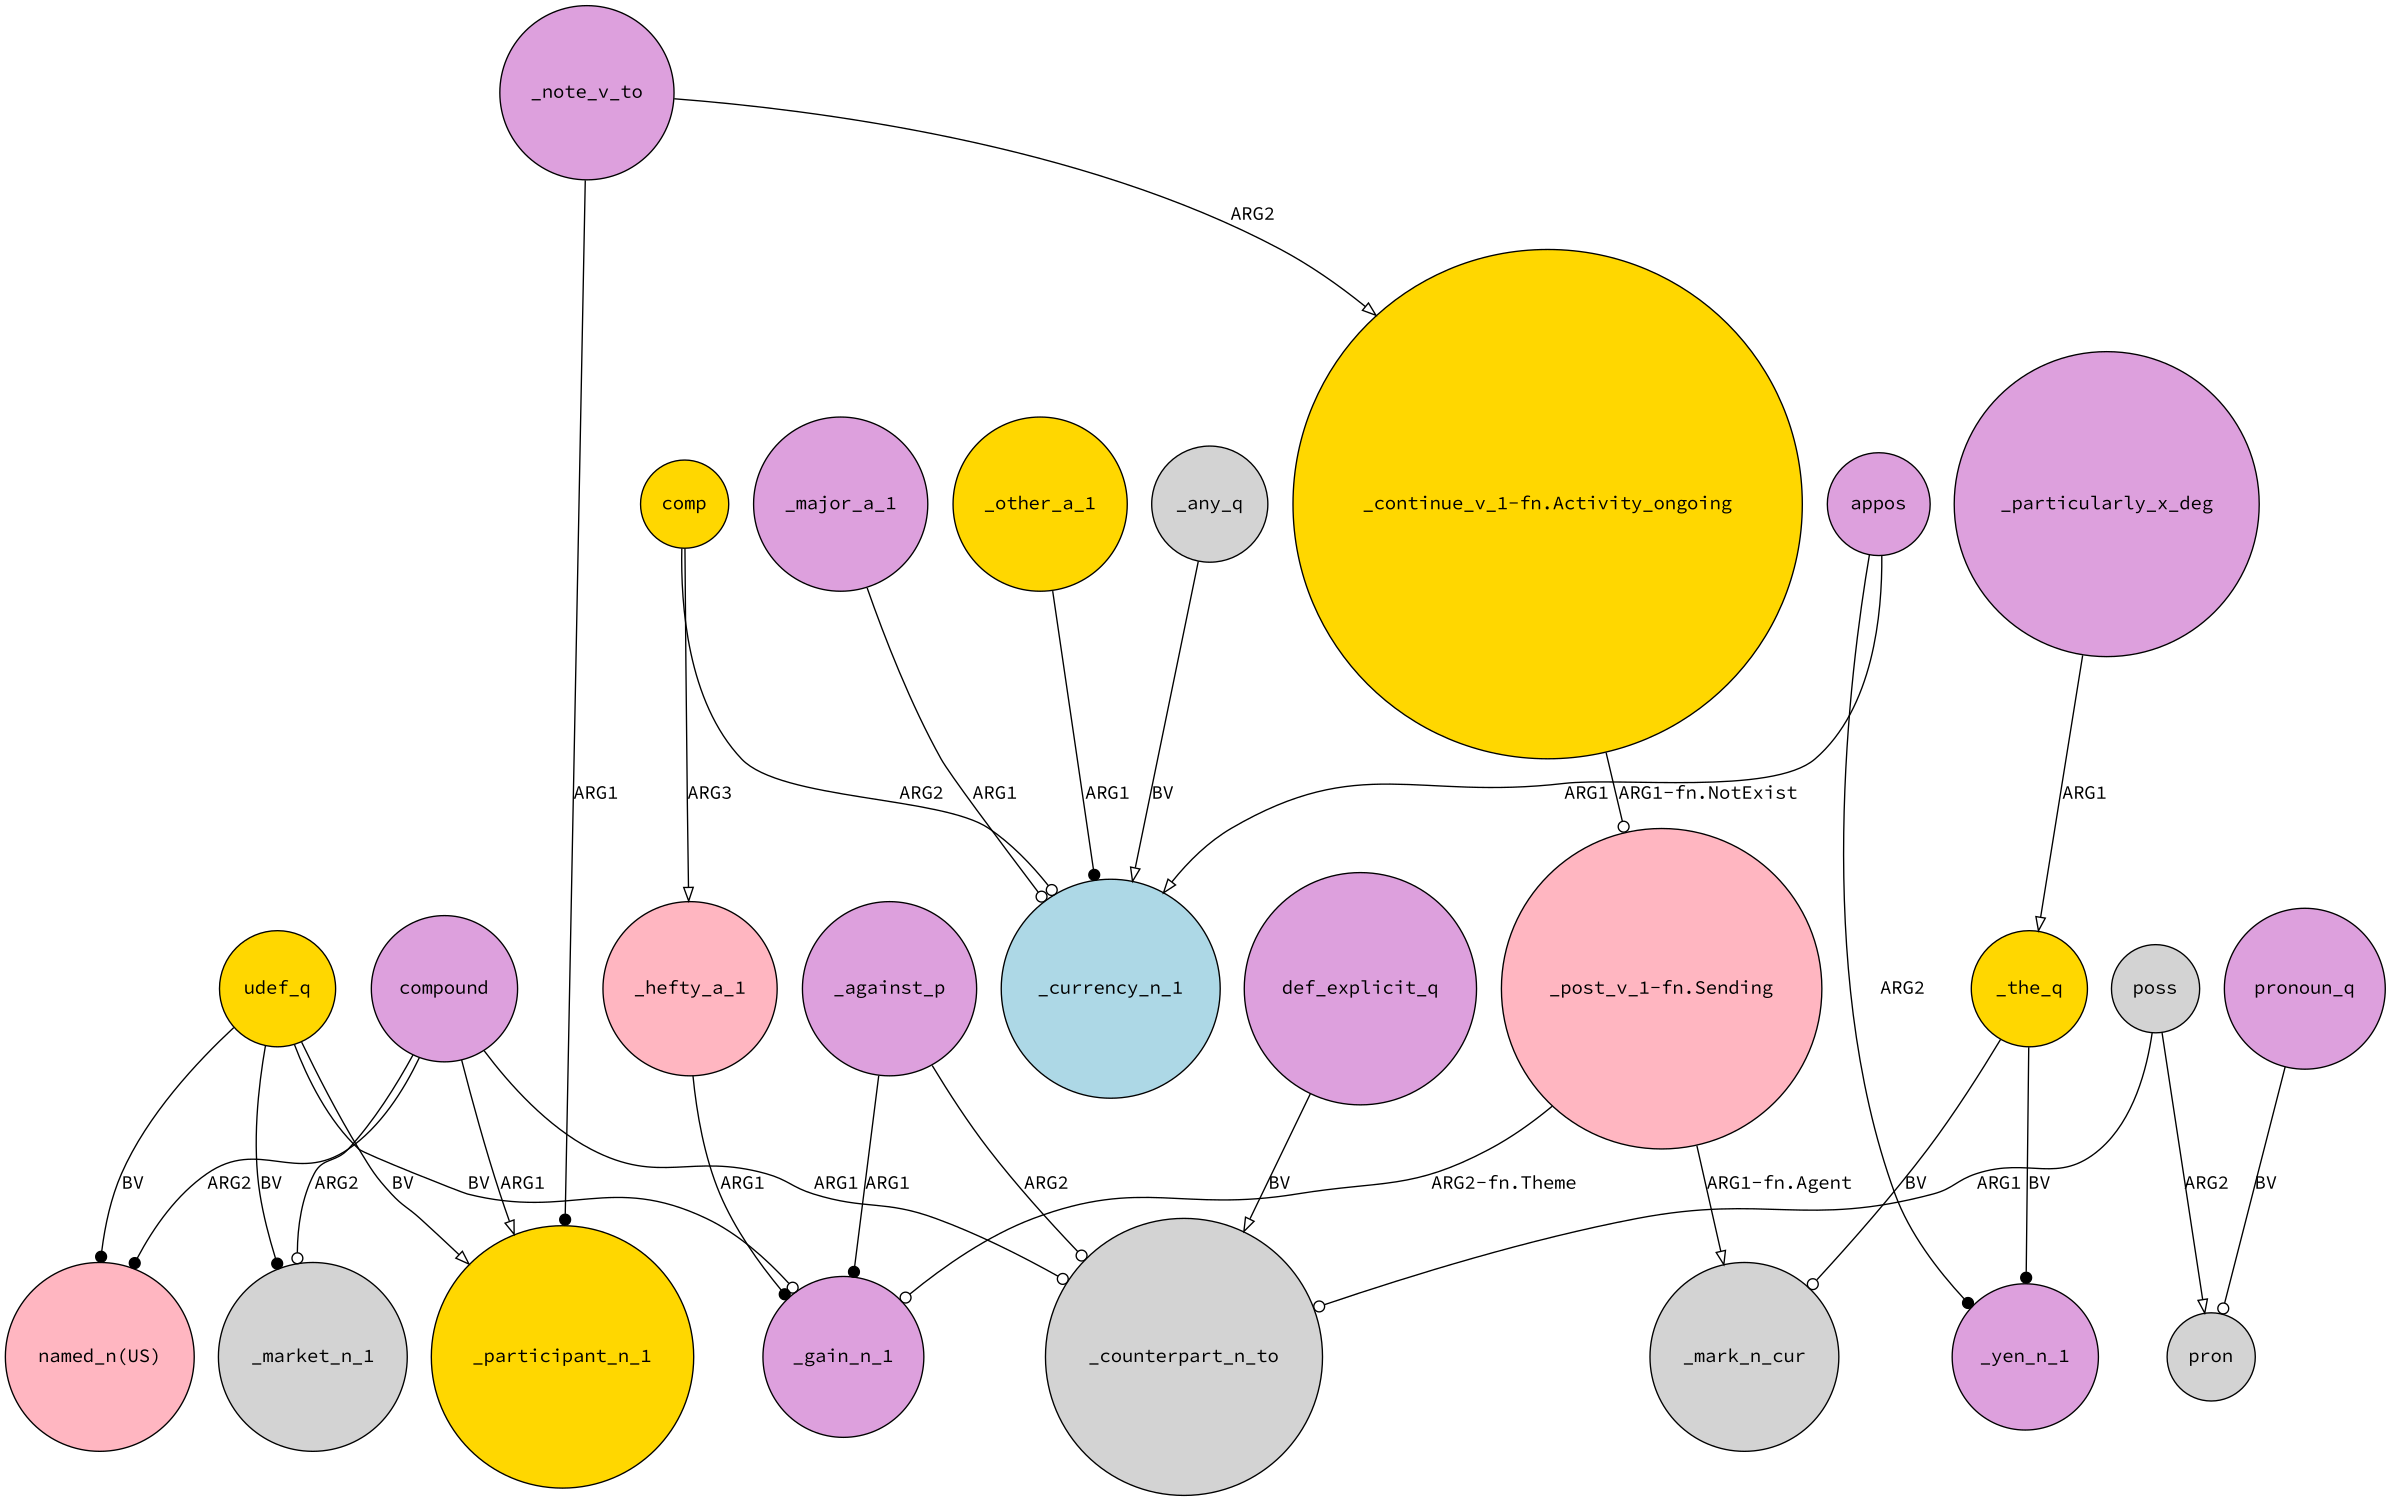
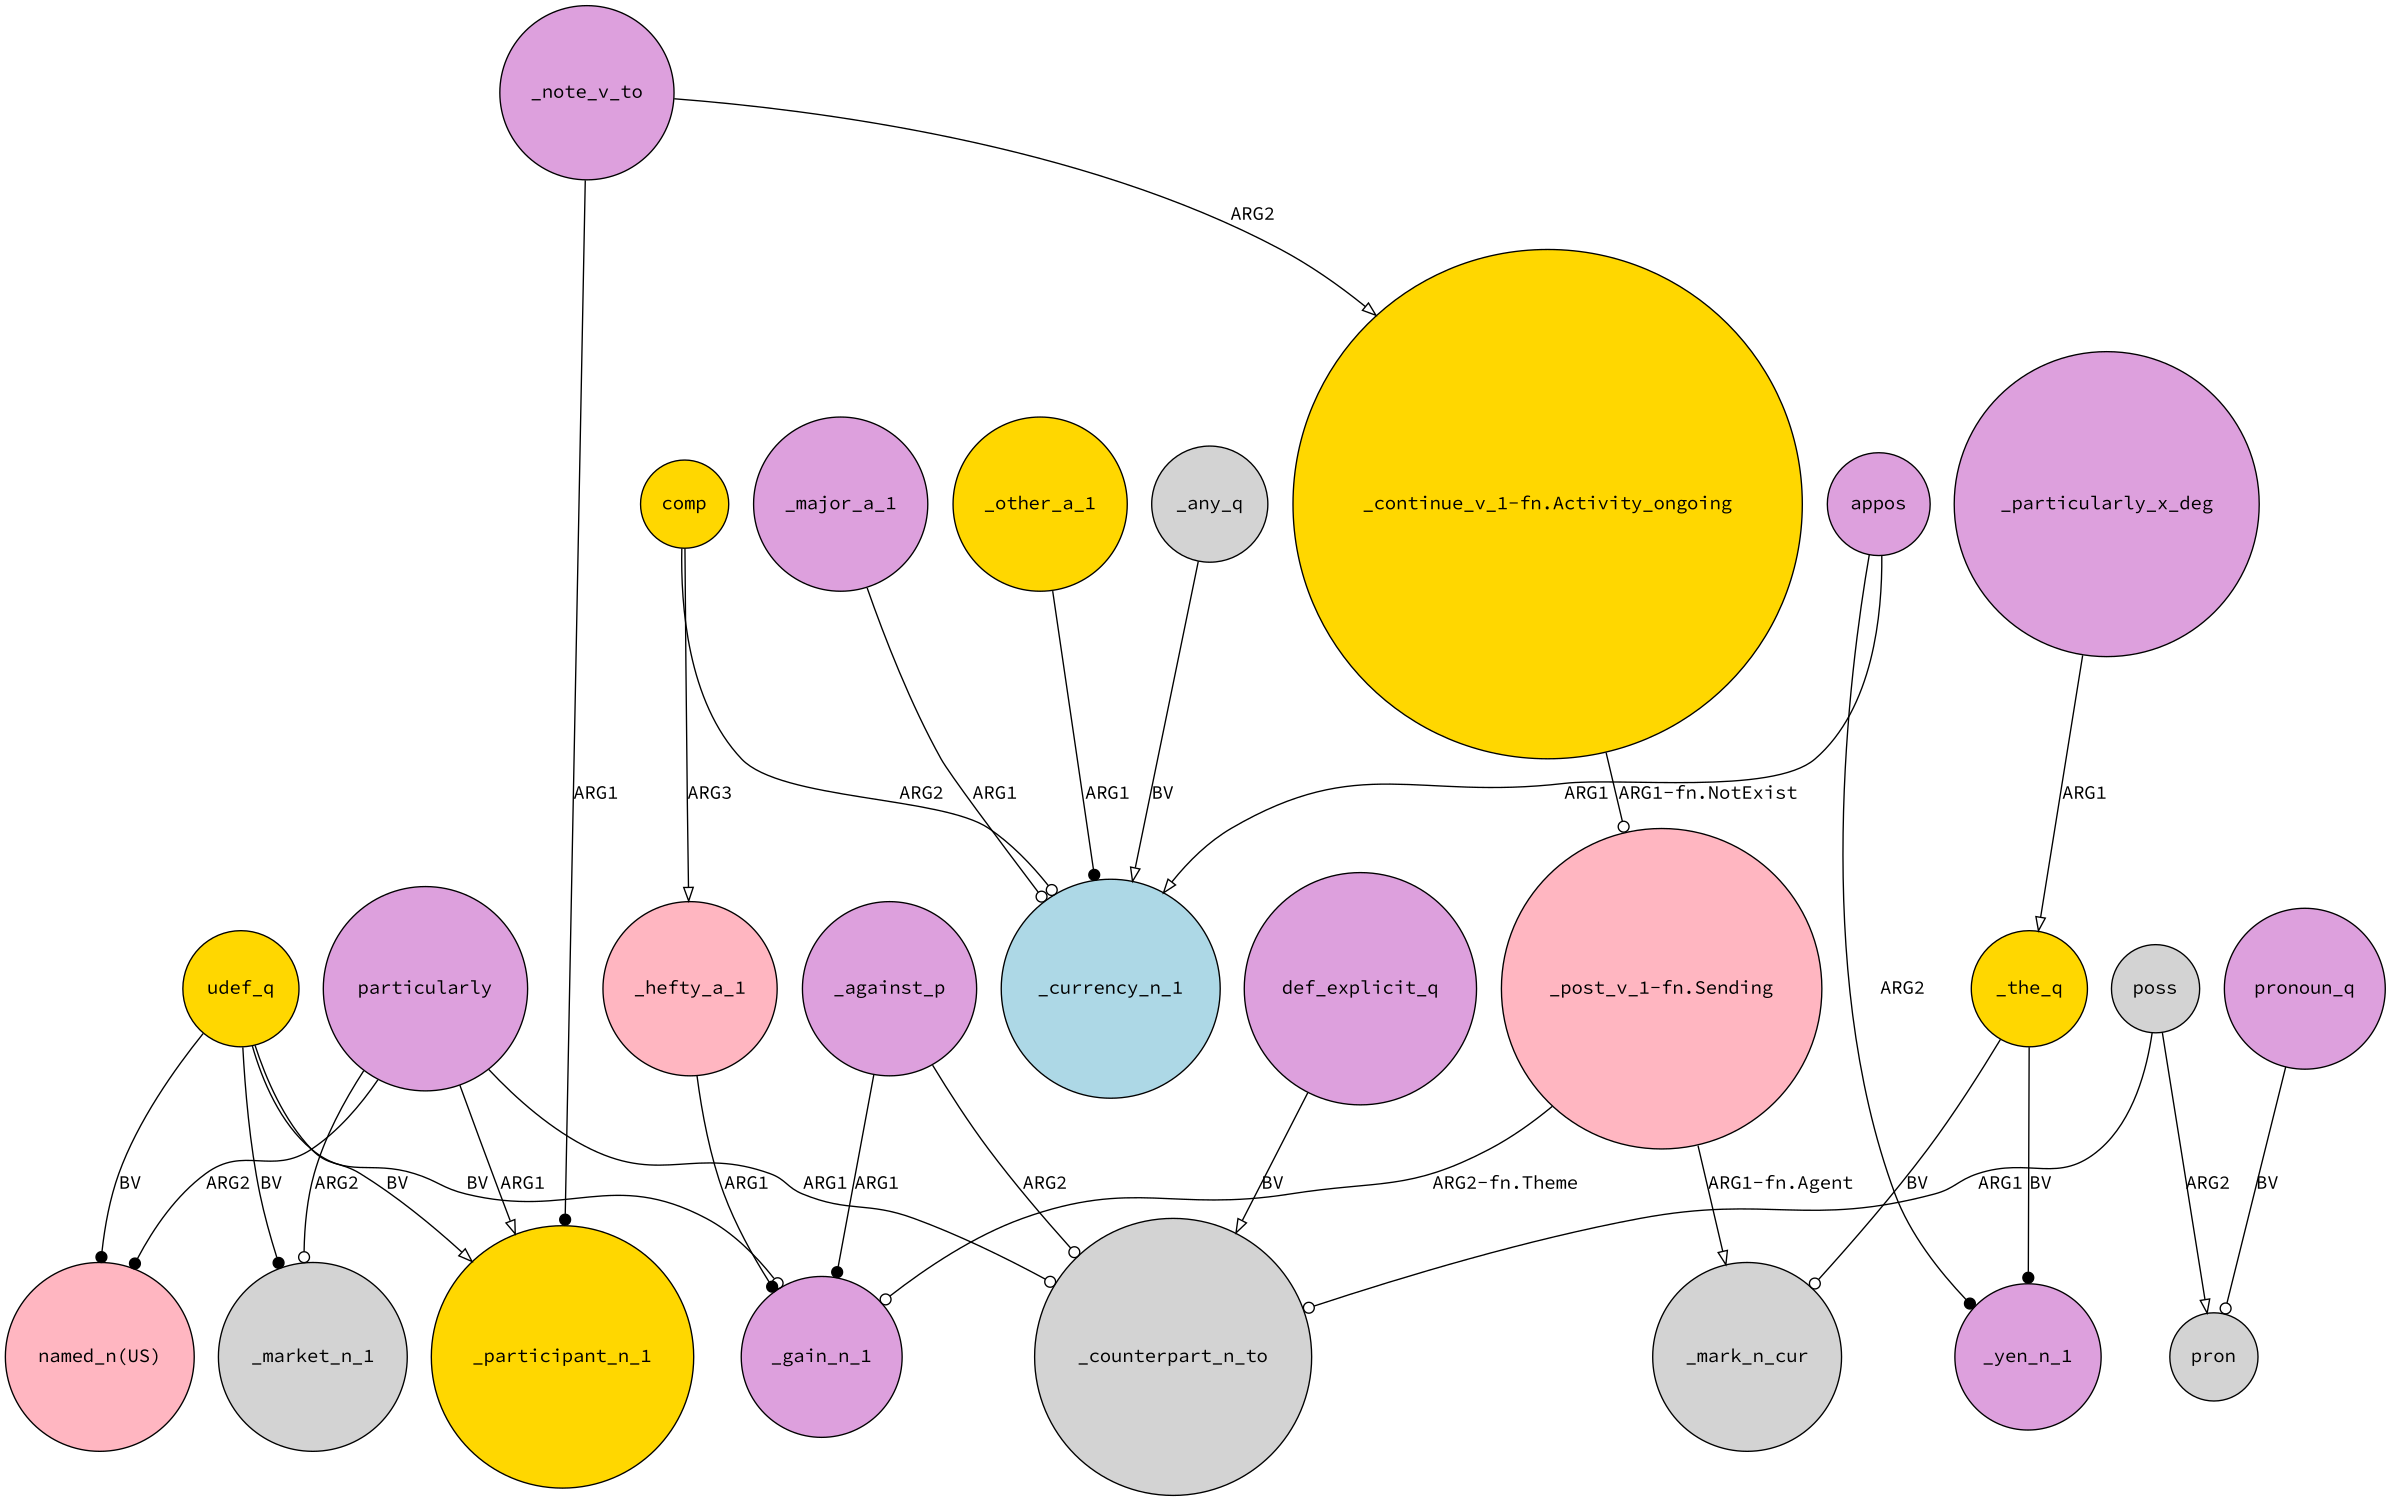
node "compound": label "compound" -> "particularly"
